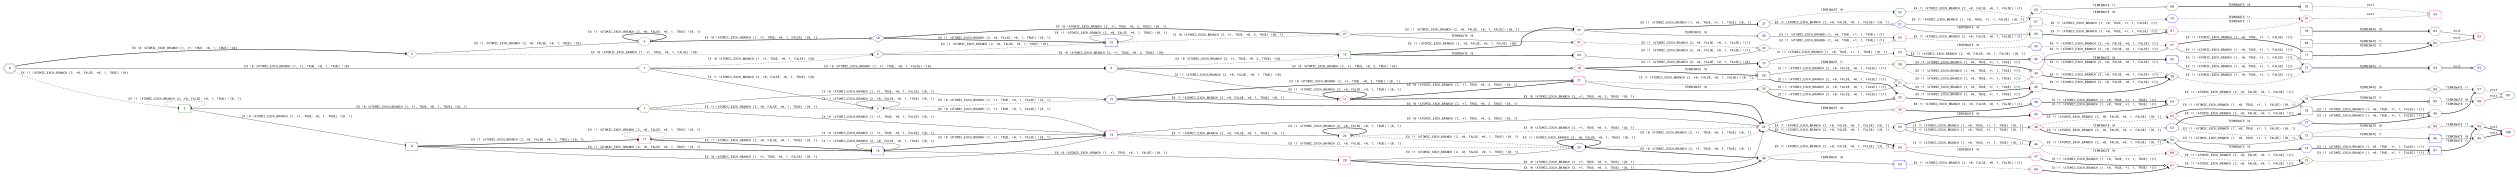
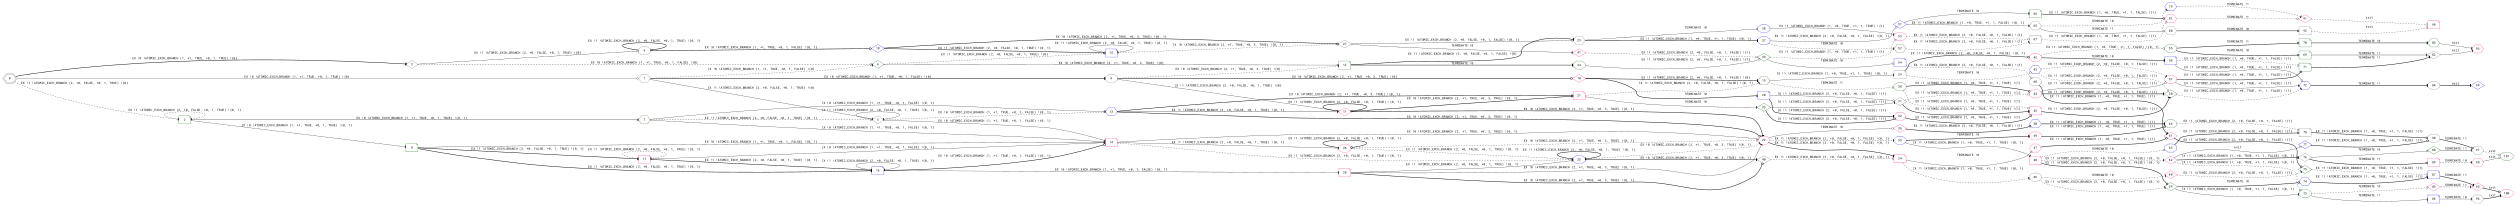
node "55": added
edge "84" -> "94": arrowhead odot -> tee
edge "62" -> "77": label "TERMINATE !0" -> "exit"
node "48": shape diamond -> note
edge "63" -> "73": now "62" -> "73"
edge "35" -> "46": removed, label "EX !1 !ATOMIC_EXCH_BRANCH (1, +0, TRUE, +1, 1, TRUE) !{0, 1}"
edge "40" -> "54": now "39" -> "54"
node "68": color deeppink -> gray40
